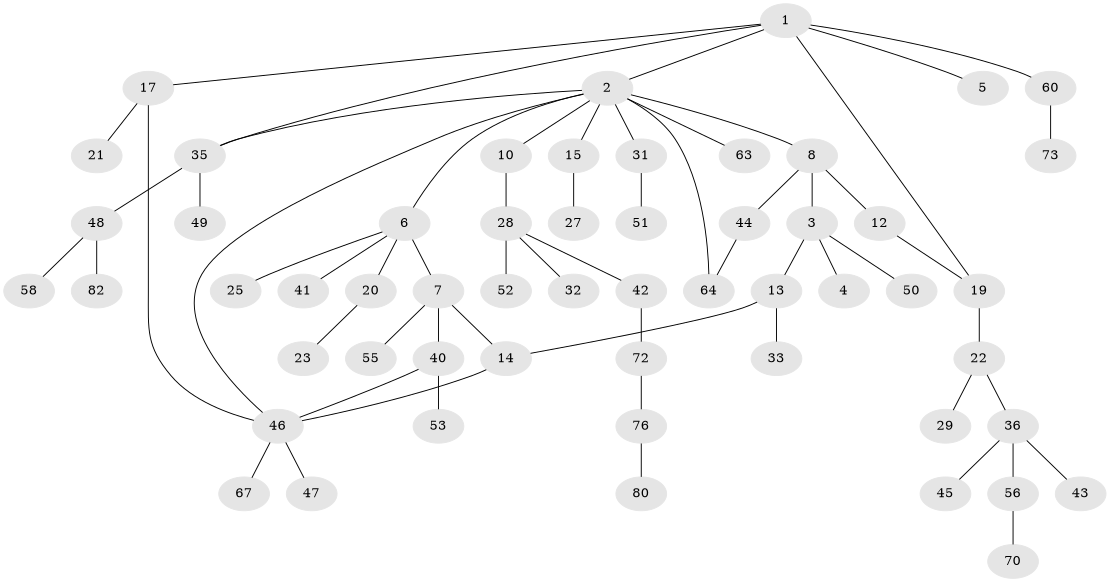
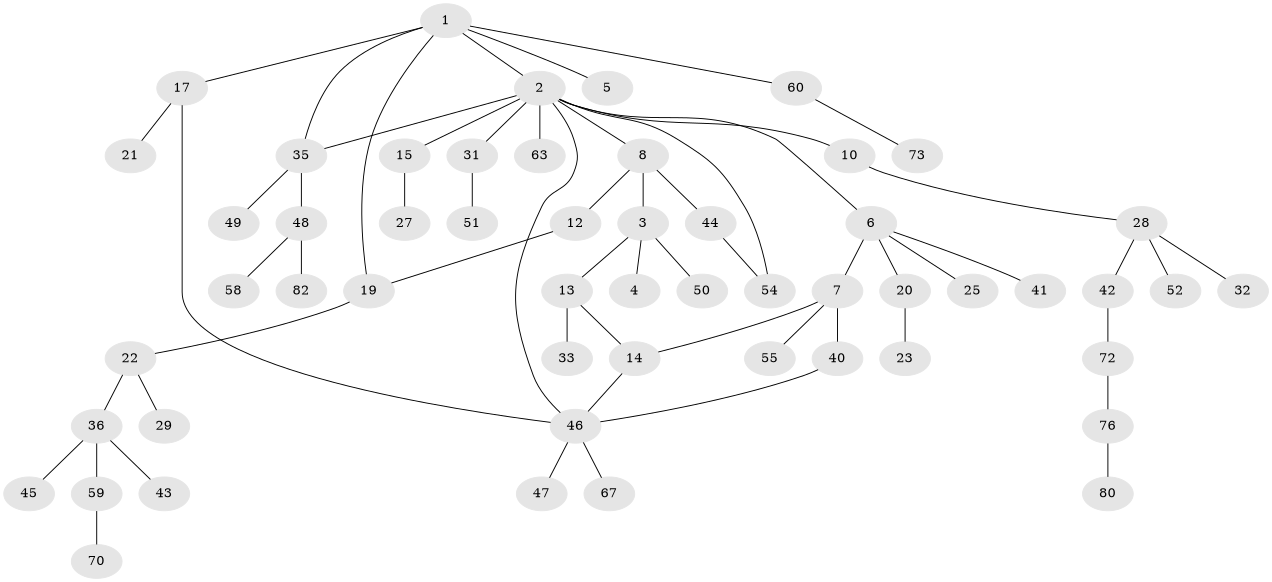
node "64": label "64" -> "54"
node "53": removed
node "56": label "56" -> "59"
